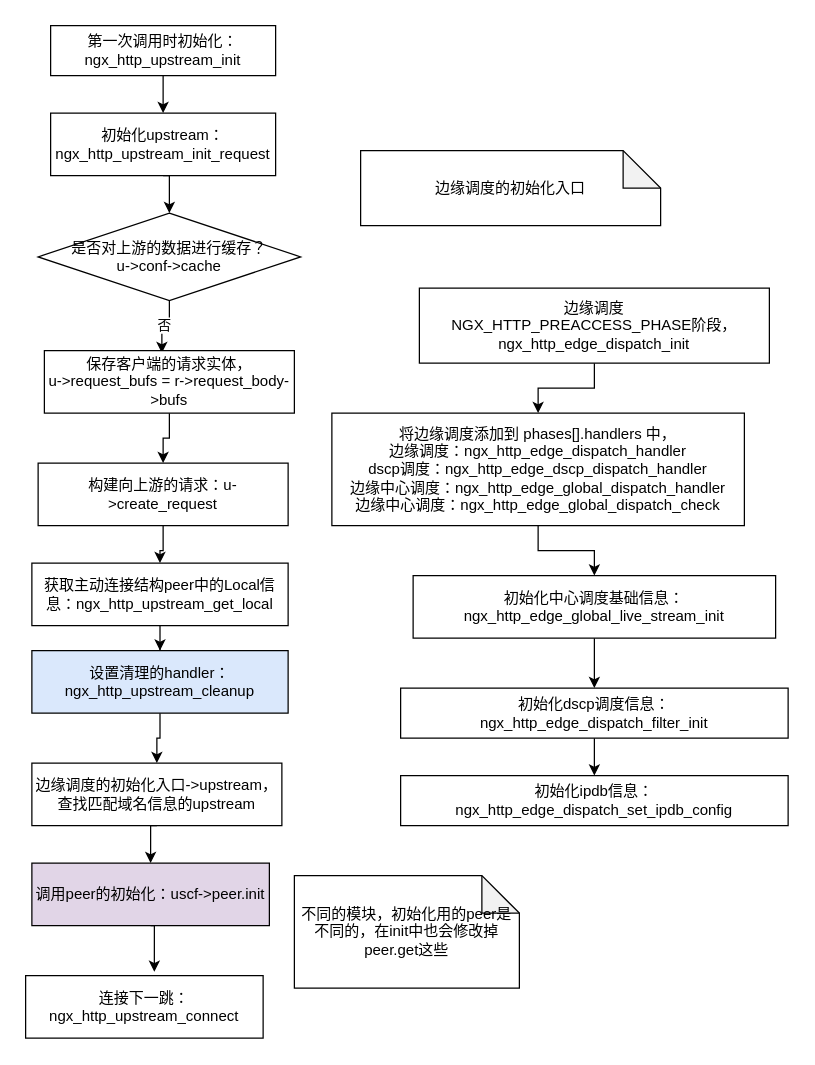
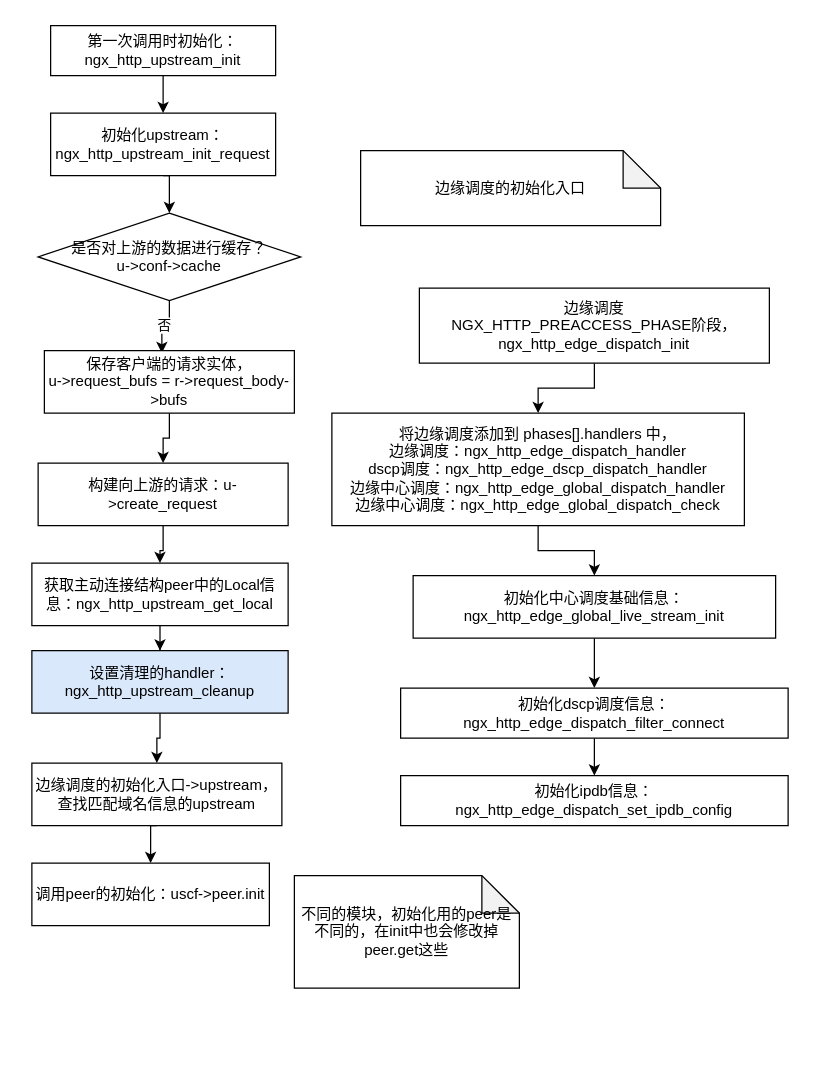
node "初始化dscp调度信息： ngx_http_edge_dispatch_filter_init": label "初始化dscp调度信息： ngx_http_edge_dispatch_filter_init" -> "初始化dscp调度信息： ngx_http_edge_dispatch_filter_connect"
node "调用peer的初始化：uscf->peer.init": fillcolor #e1d5e7 -> #ffffff
edge "调用peer的初始化：uscf->peer.init" -> "连接下一跳：ngx_http_upstream_connect": removed
node "连接下一跳：ngx_http_upstream_connect": removed
